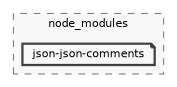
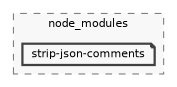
node "json-json-comments": label "json-json-comments" -> "strip-json-comments"
